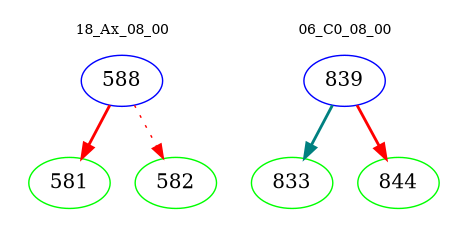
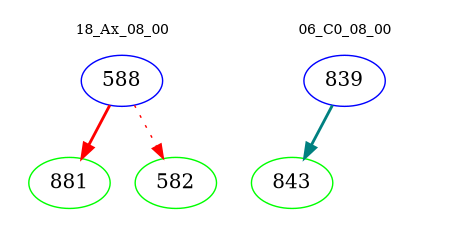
node "581": label "581" -> "881"
node "833": label "833" -> "843"
node "844": removed
